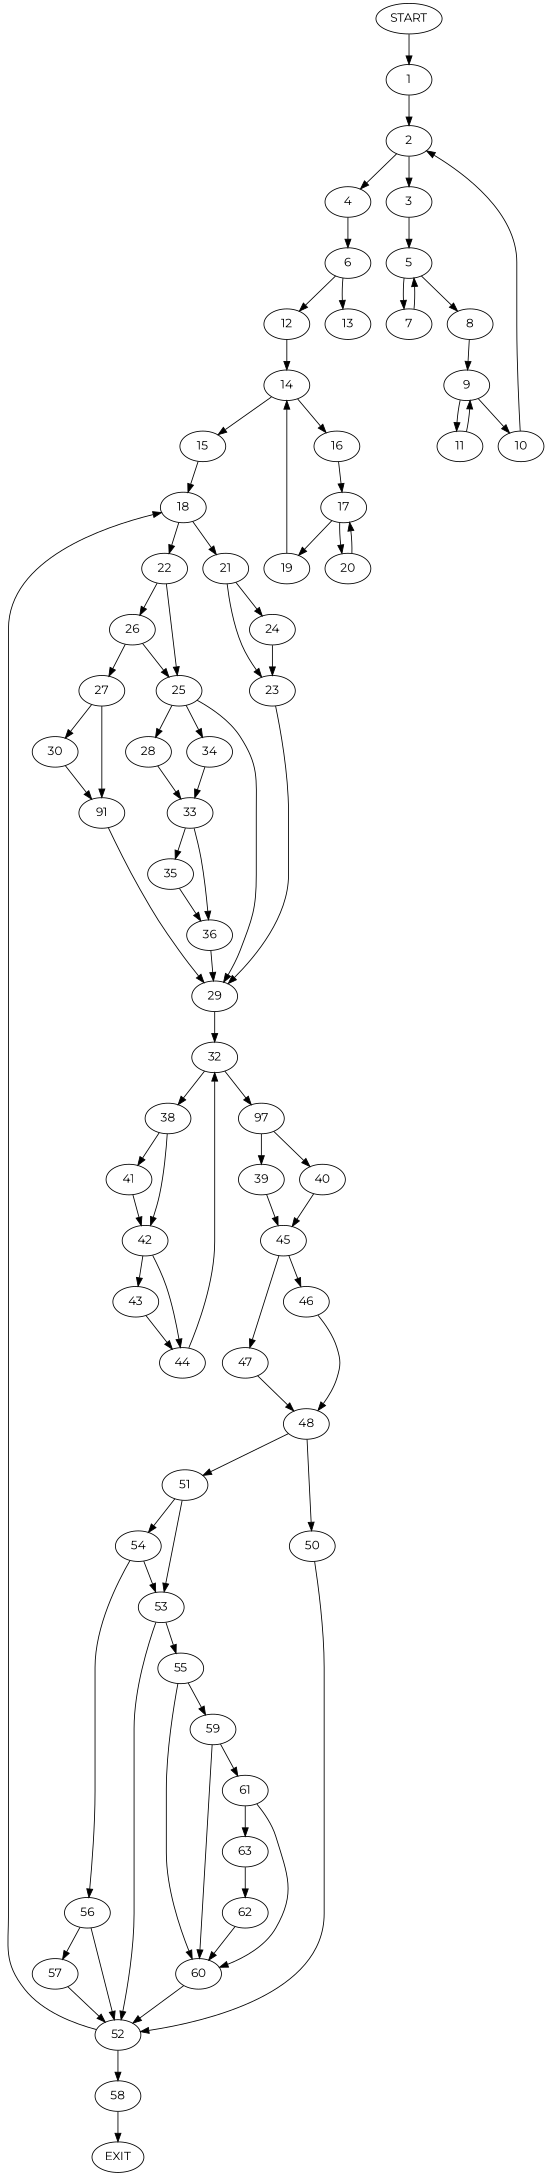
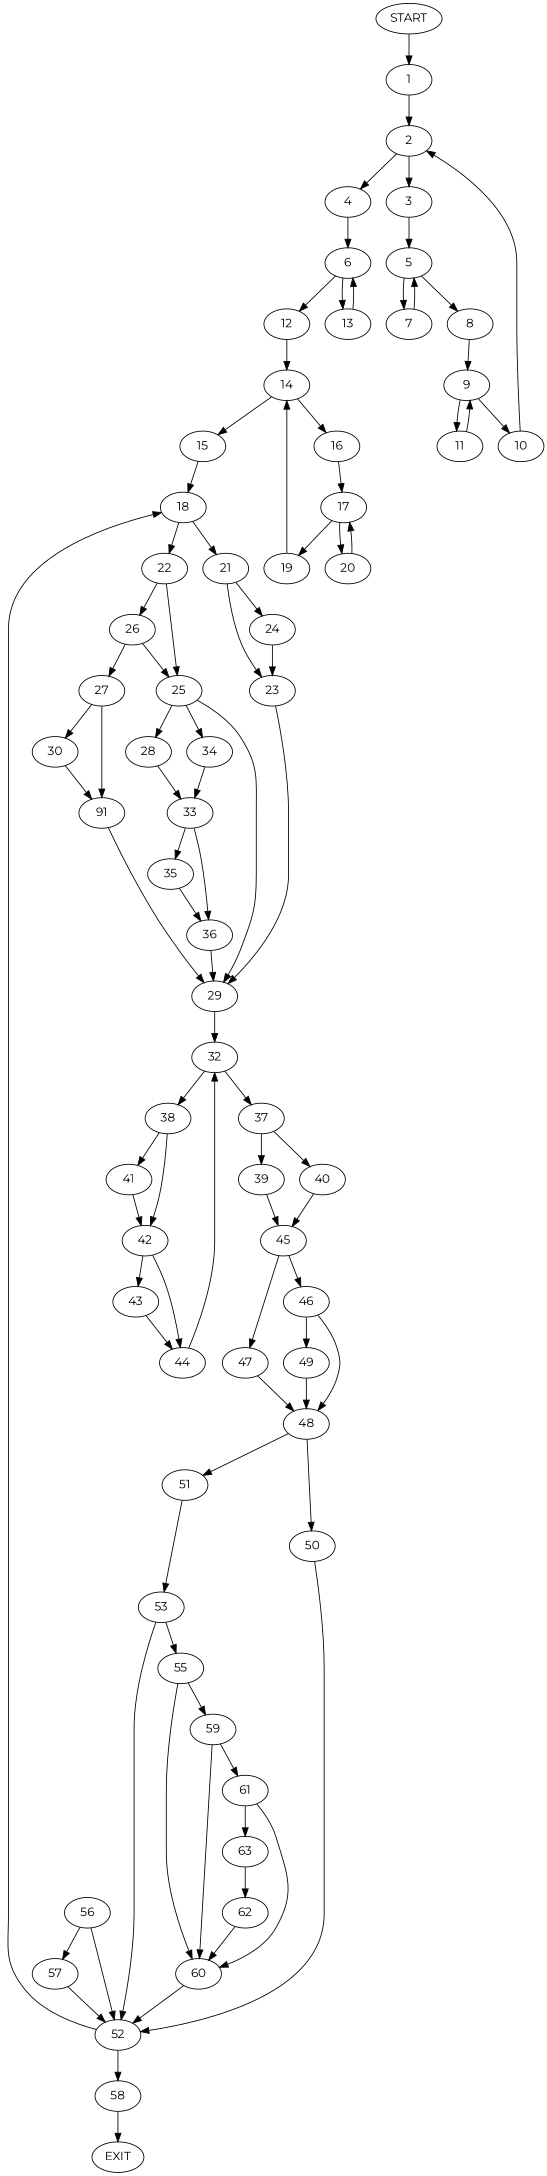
edge "13" -> "6": added
node "97": label "97" -> "37"
node "49": added
node "54": removed
